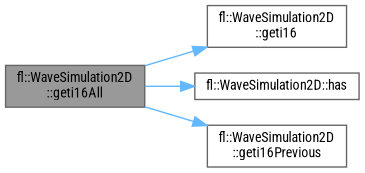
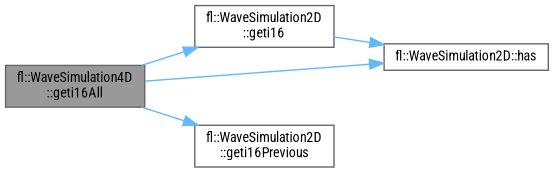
edge "fl::WaveSimulation2D ::geti16" -> "fl::WaveSimulation2D::has": added
node "fl::WaveSimulation2D ::geti16All": label "fl::WaveSimulation2D ::geti16All" -> "fl::WaveSimulation4D ::geti16All"
